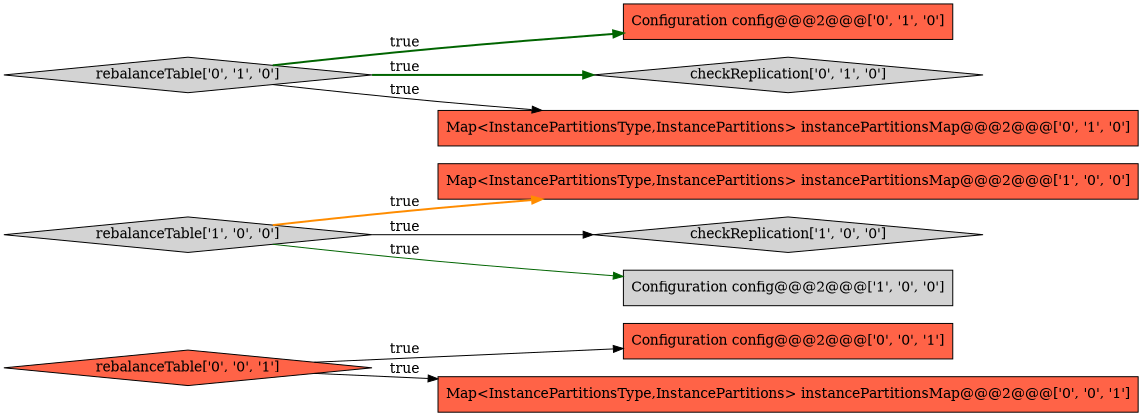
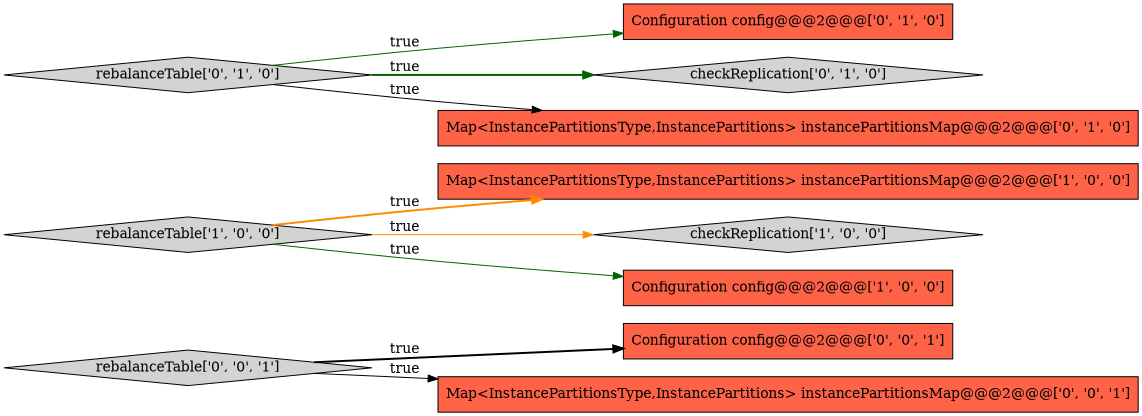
edge "rebalanceTable['0', '1', '0']" -> "Configuration config@@@2@@@['0', '1', '0']": style bold -> solid
edge "rebalanceTable['1', '0', '0']" -> "checkReplication['1', '0', '0']": color black -> darkorange
node "Configuration config@@@2@@@['1', '0', '0']": fillcolor lightgray -> tomato
edge "rebalanceTable['0', '0', '1']" -> "Configuration config@@@2@@@['0', '0', '1']": style solid -> bold
node "rebalanceTable['0', '0', '1']": fillcolor tomato -> lightgray
